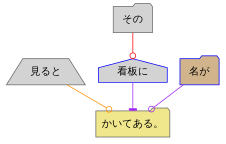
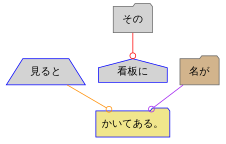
node "見ると": color gray40 -> blue
node "名が": color blue -> gray40
edge "看板に" -> "かいてある。": removed
node "かいてある。": color gray40 -> blue
